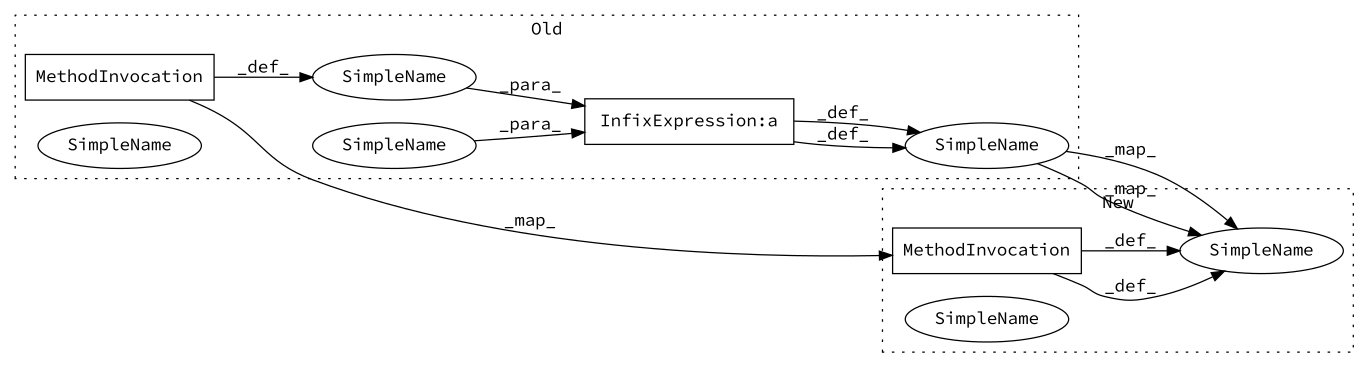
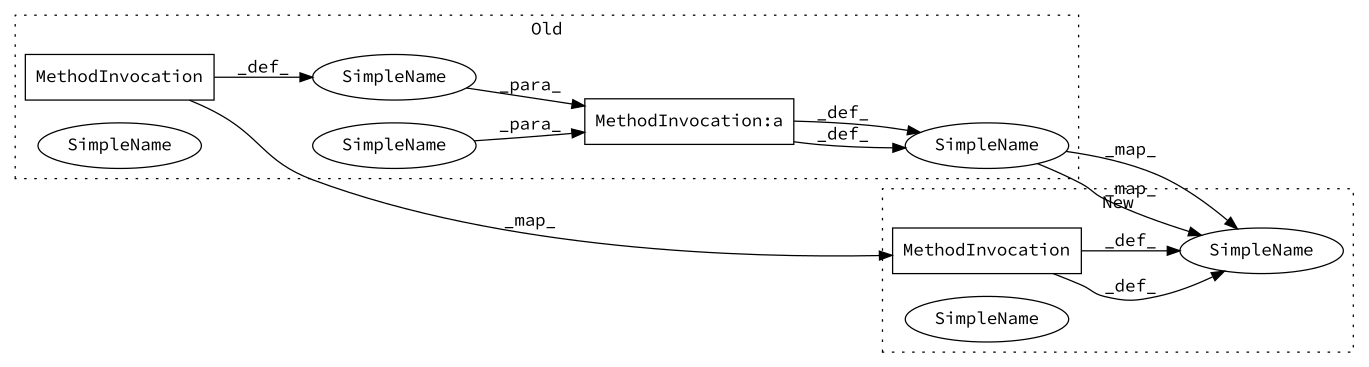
node "InfixExpression:a": label "InfixExpression:a" -> "MethodInvocation:a"
